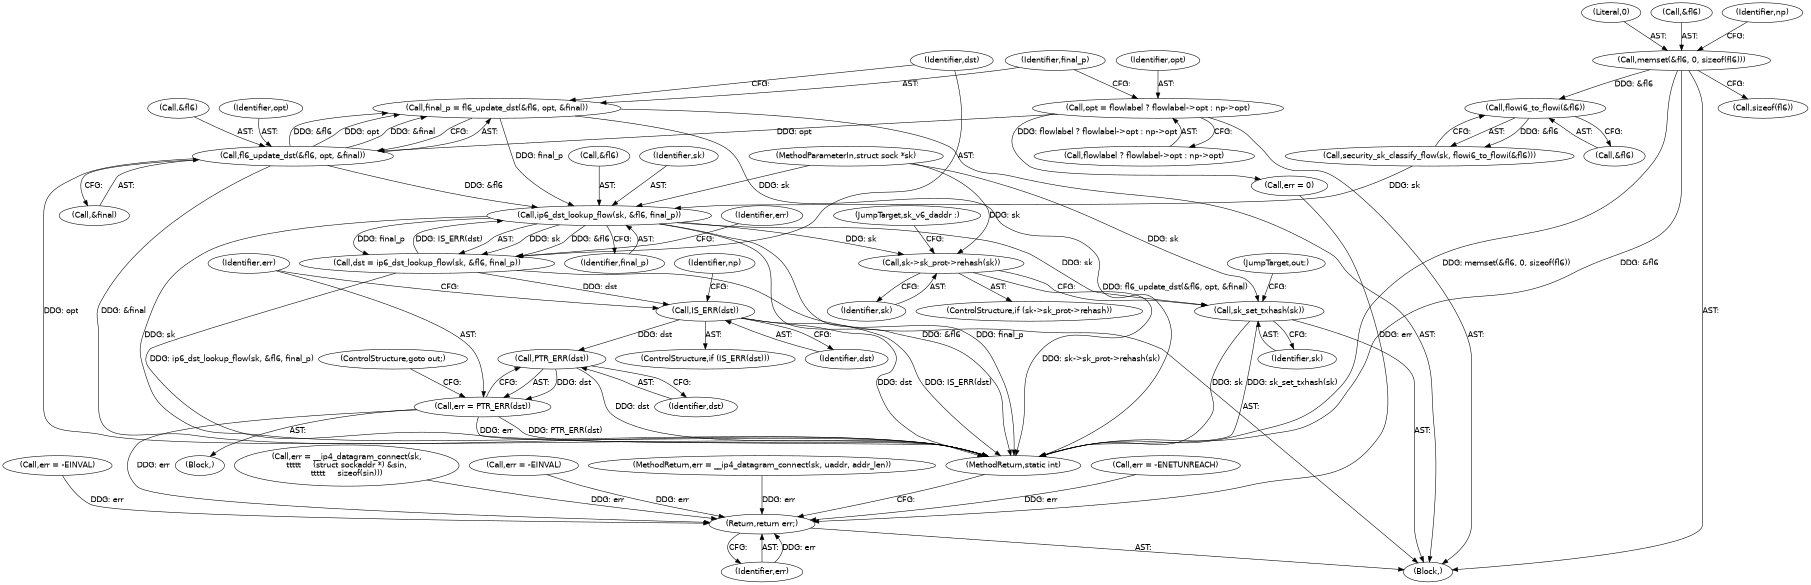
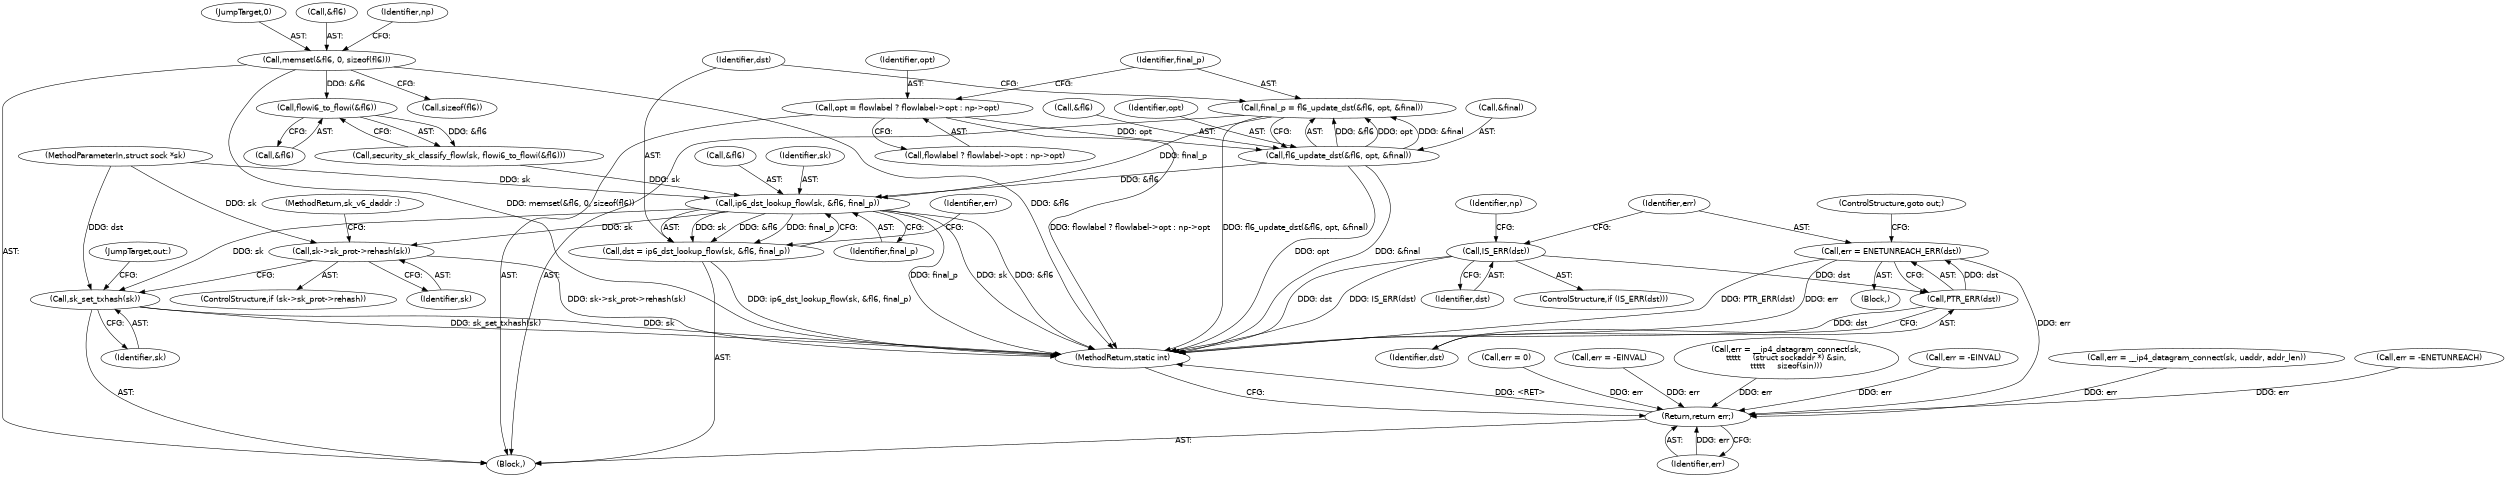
node "(Literal,0)": label "(Literal,0)" -> "(JumpTarget,0)"
edge "(Call,fl6_update_dst(&fl6, opt, &final))" -> "(Call,&final)": removed, label "CFG:"
edge "(Call,opt = flowlabel ? flowlabel->opt : np->opt)" -> "(Call,err = 0)": now "(Call,opt = flowlabel ? flowlabel->opt : np->opt)" -> "(MethodReturn,static int)"
node "(JumpTarget,sk_v6_daddr :)": label "(JumpTarget,sk_v6_daddr :)" -> "(MethodReturn,sk_v6_daddr :)"
edge "(Call,dst = ip6_dst_lookup_flow(sk, &fl6, final_p))" -> "(Call,ip6_dst_lookup_flow(sk, &fl6, final_p))": label "DDG: IS_ERR(dst)" -> "CFG: "
edge "(MethodParameterIn,struct sock *sk)" -> "(Call,sk_set_txhash(sk))": label "DDG: sk" -> "DDG: dst"
edge "(Call,dst = ip6_dst_lookup_flow(sk, &fl6, final_p))" -> "(Call,IS_ERR(dst))": removed, label "DDG: dst"
edge "(Return,return err;)" -> "(MethodReturn,static int)": added, label "DDG: <RET>"
node "(Call,err = PTR_ERR(dst))": label "(Call,err = PTR_ERR(dst))" -> "(Call,err = ENETUNREACH_ERR(dst))"
node "(MethodReturn,err = __ip4_datagram_connect(sk, uaddr, addr_len))": label "(MethodReturn,err = __ip4_datagram_connect(sk, uaddr, addr_len))" -> "(Call,err = __ip4_datagram_connect(sk, uaddr, addr_len))"
